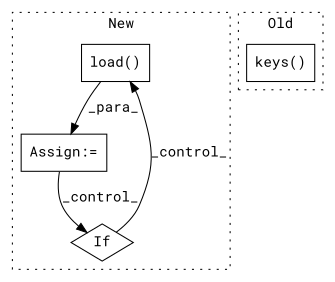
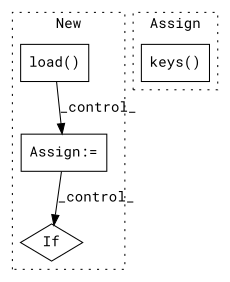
cluster "Old": label "Old" -> "Assign"
edge "load()" -> "Assign:=": label "_para_" -> "_control_"
edge "If" -> "load()": removed, label "_control_"
